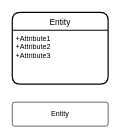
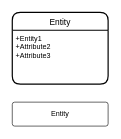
node "+Attribute1 +Attribute2 +Attribute3": label "+Attribute1 +Attribute2 +Attribute3" -> "+Entity1 +Attribute2 +Attribute3"
